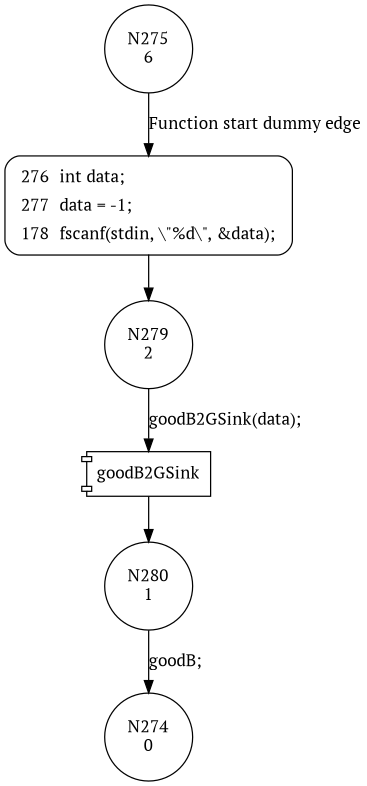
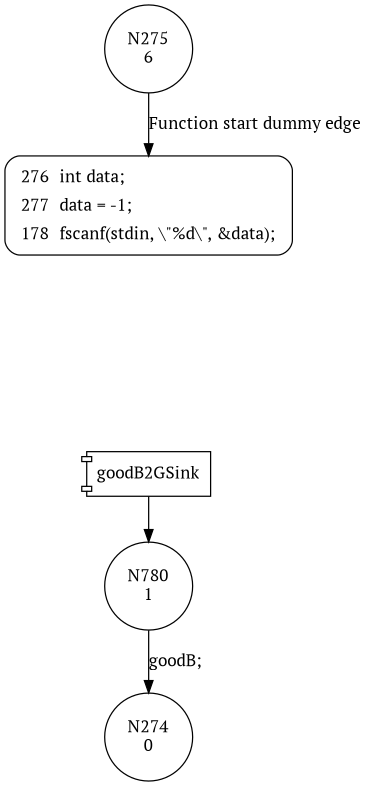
node "N279 2": removed
node "N280 1": label "N280 1" -> "N780 1"
